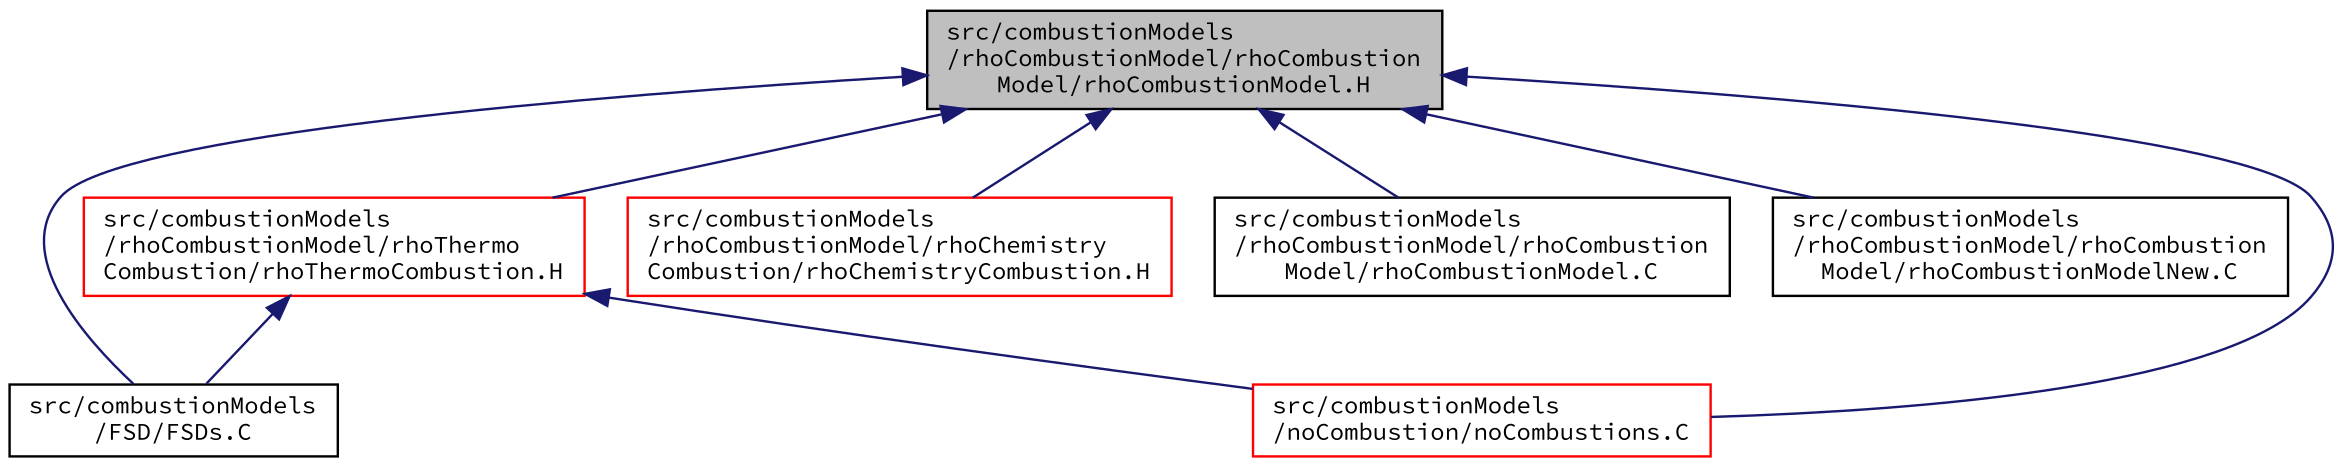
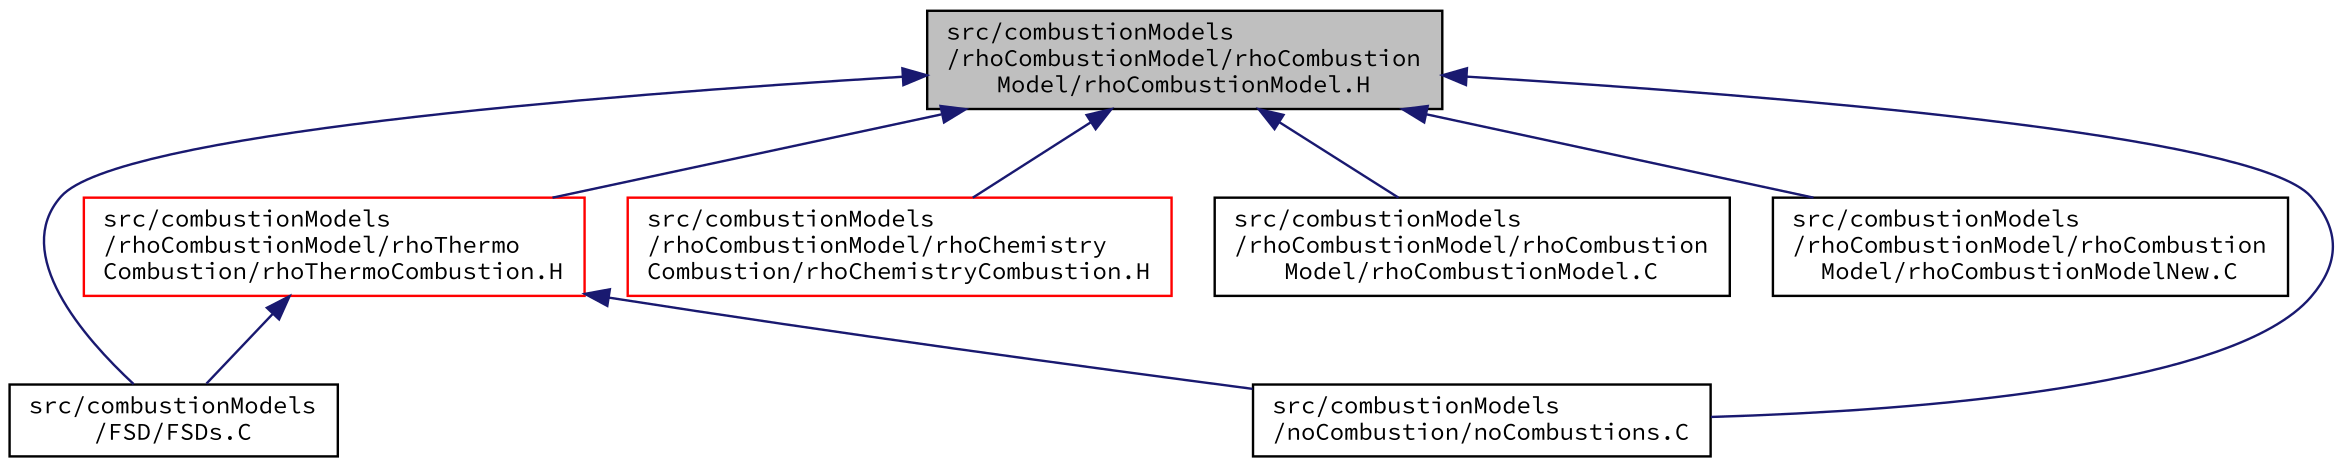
node "src/combustionModels /noCombustion/noCombustions.C": color red -> black
